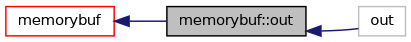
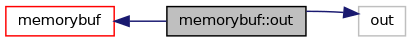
edge "out" -> "memorybuf::out": reversed
